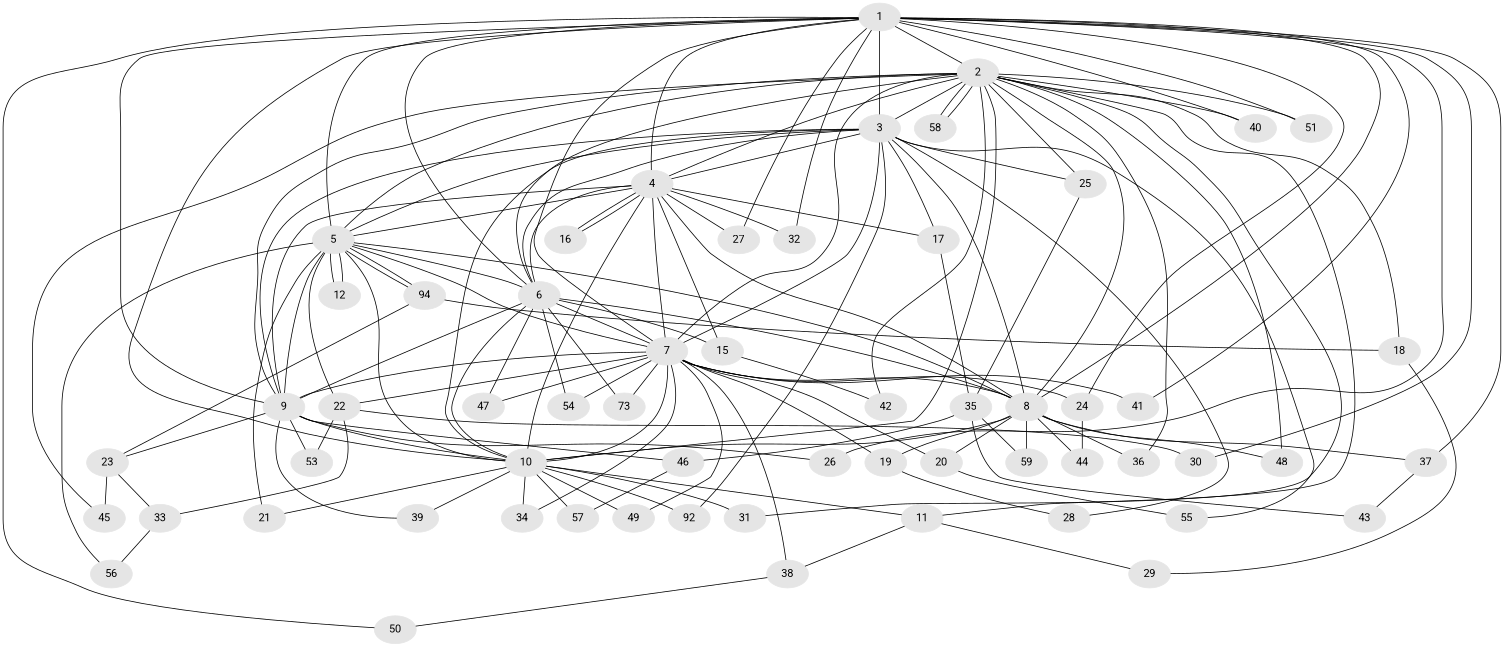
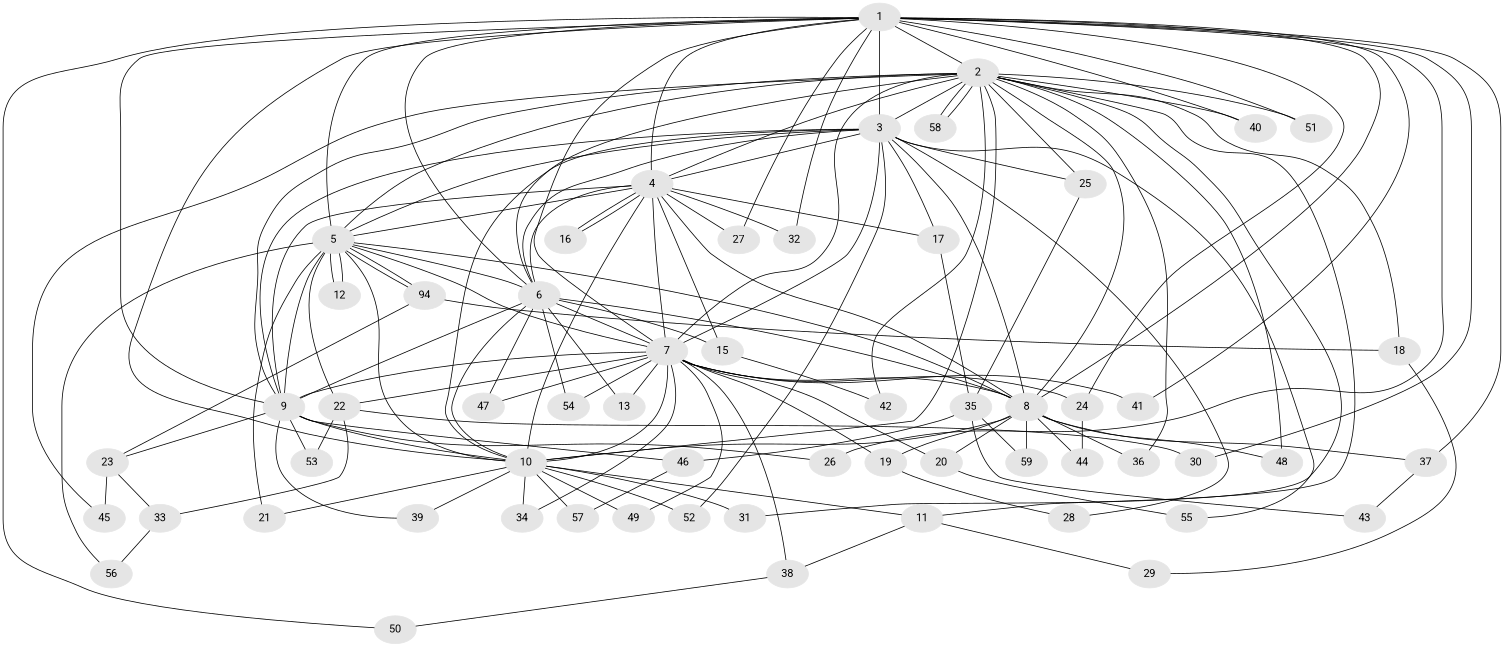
node "73": label "73" -> "13"
node "92": label "92" -> "52"
